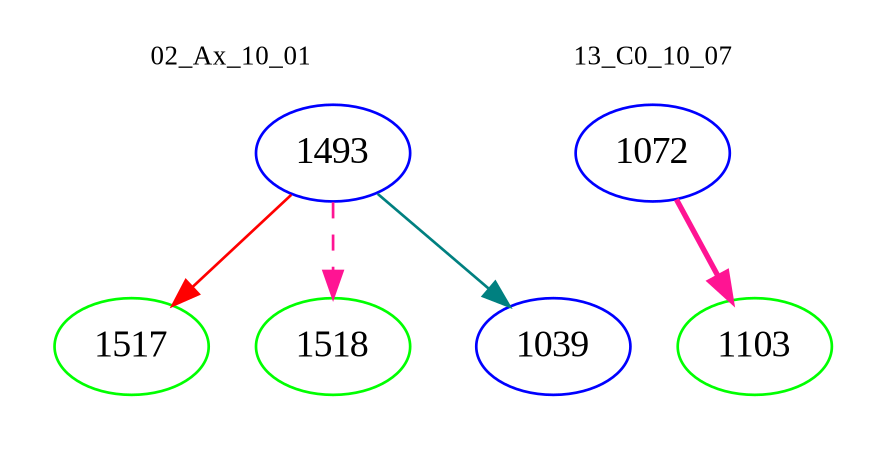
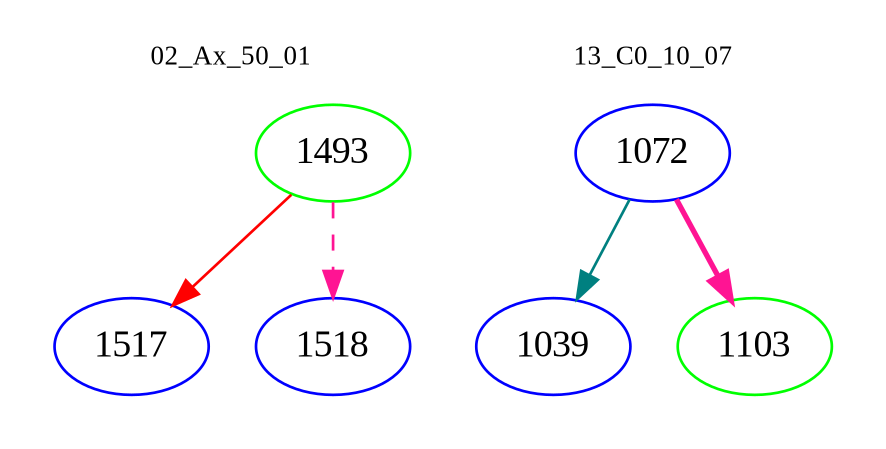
cluster "02_Ax_10_01": label "02_Ax_10_01" -> "02_Ax_50_01"
node "1493": color blue -> green
edge "1493" -> "1039": now "1072" -> "1039"
node "1517": color green -> blue
node "1518": color green -> blue
